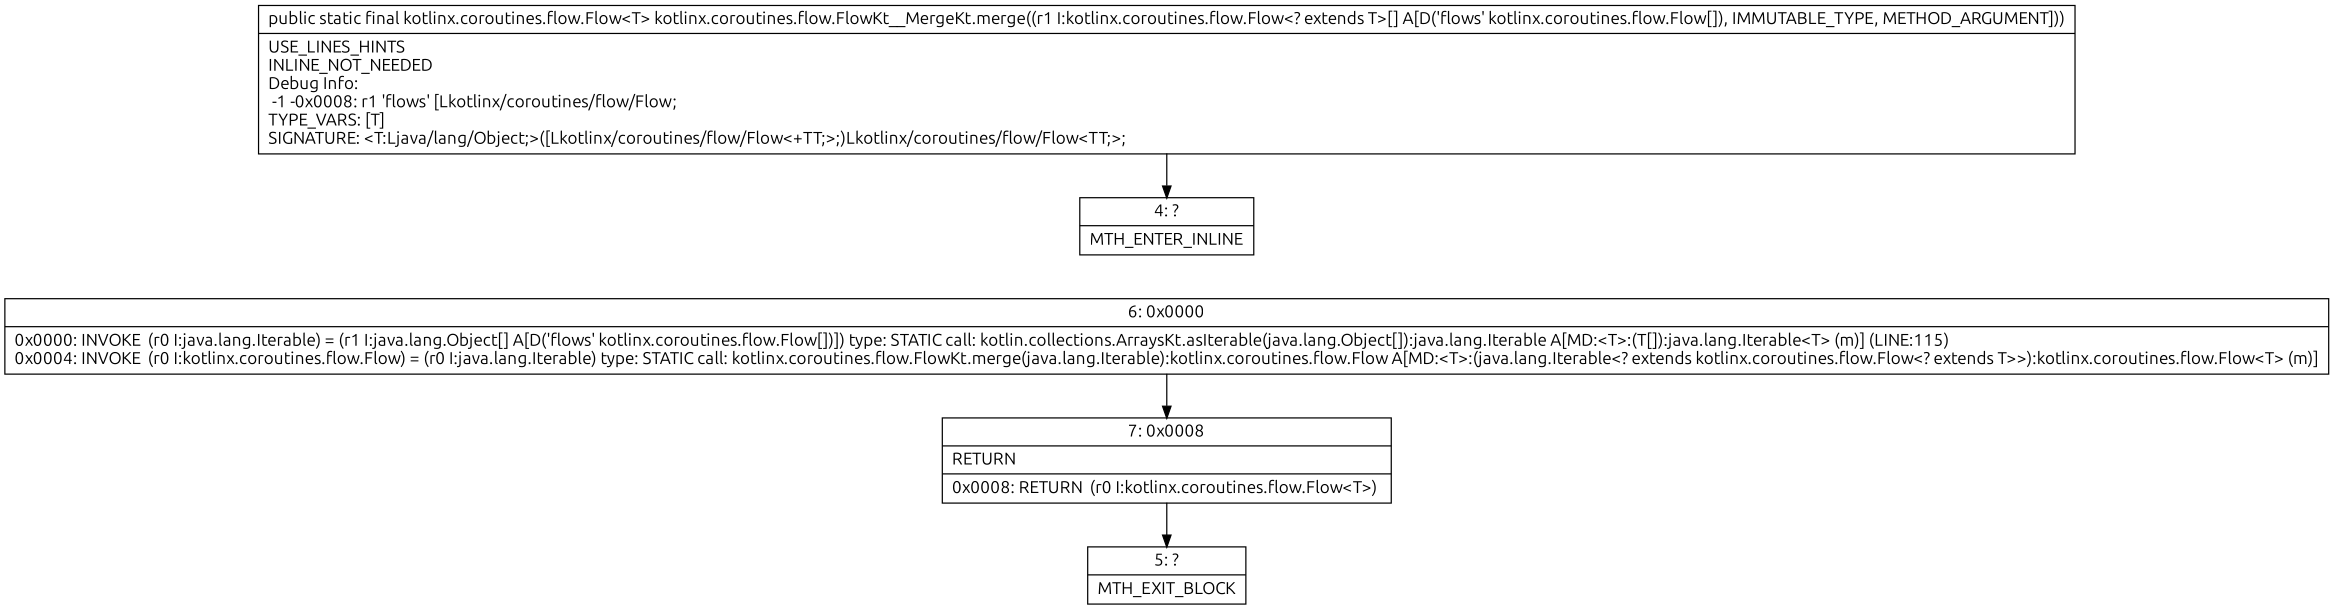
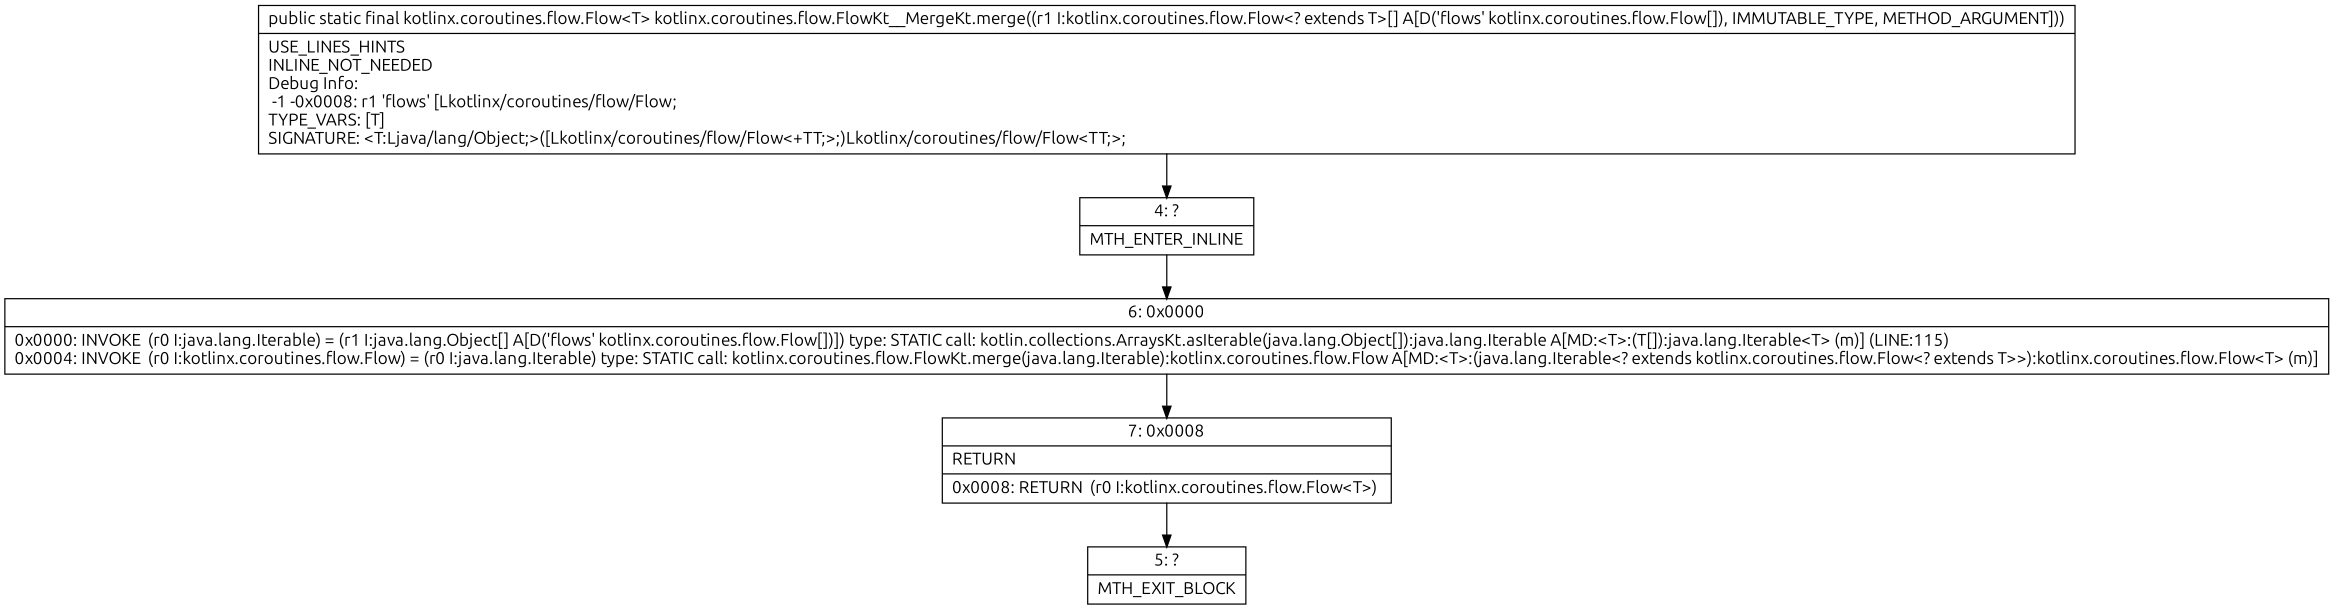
edge "4: ?" -> "6: 0x0000": added
